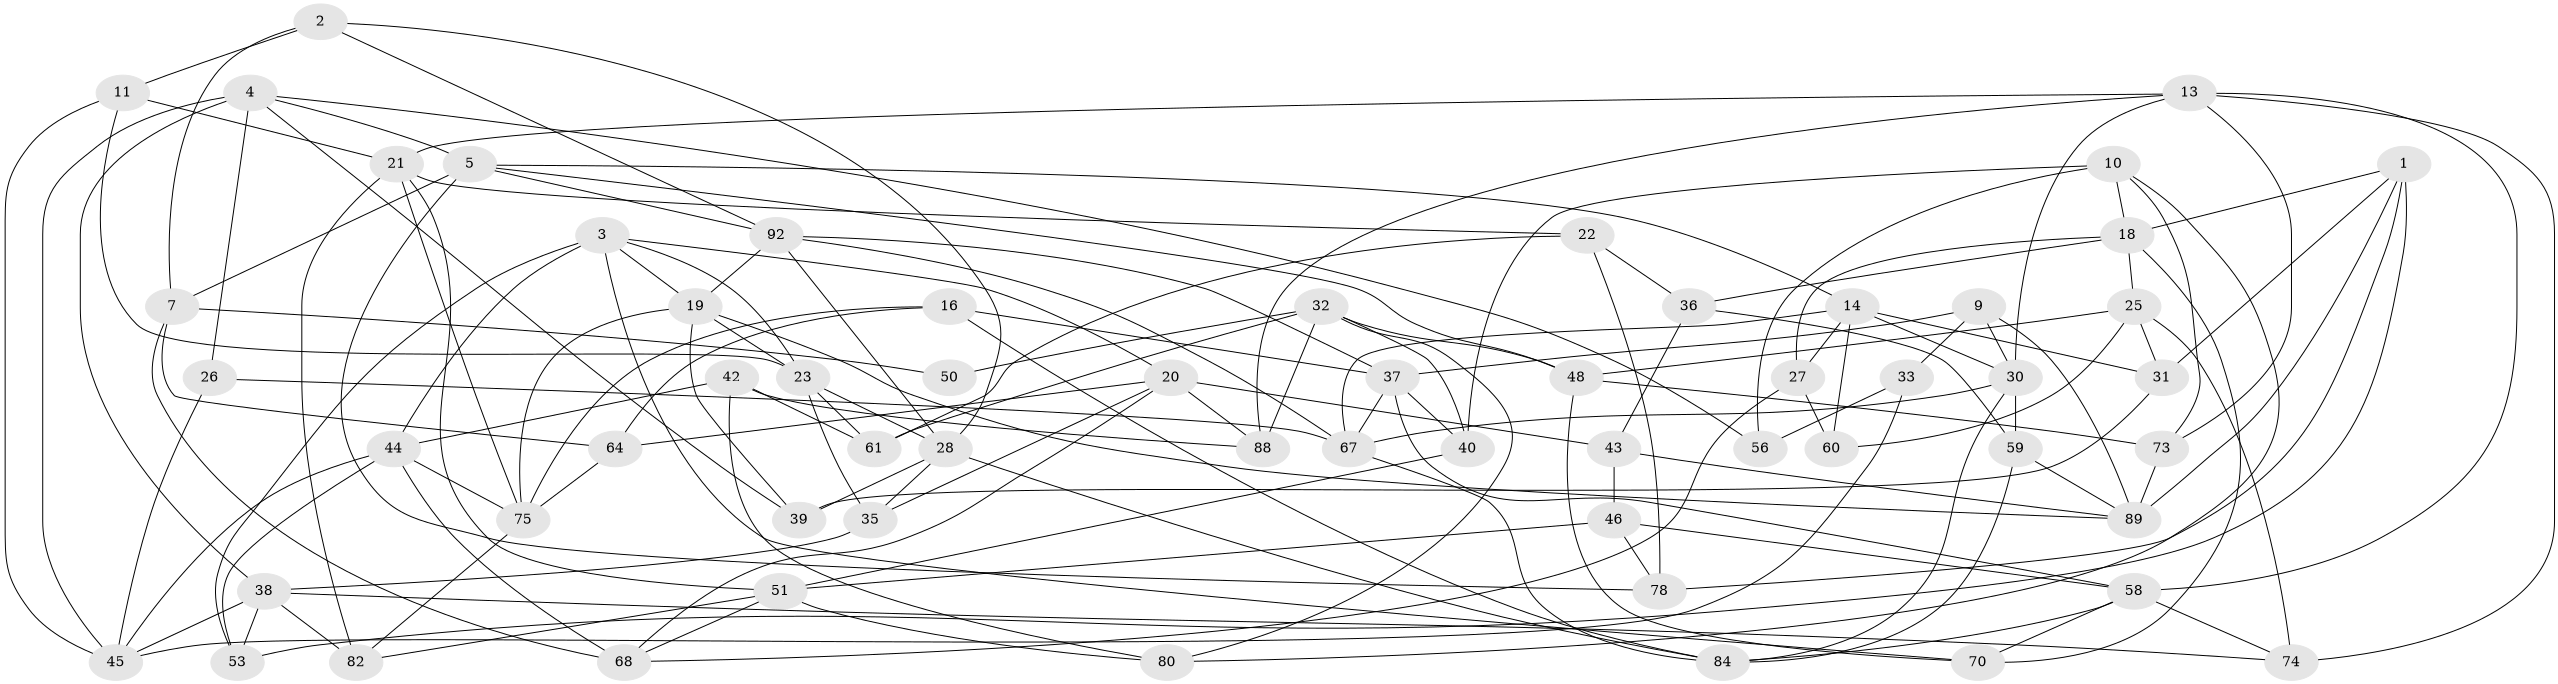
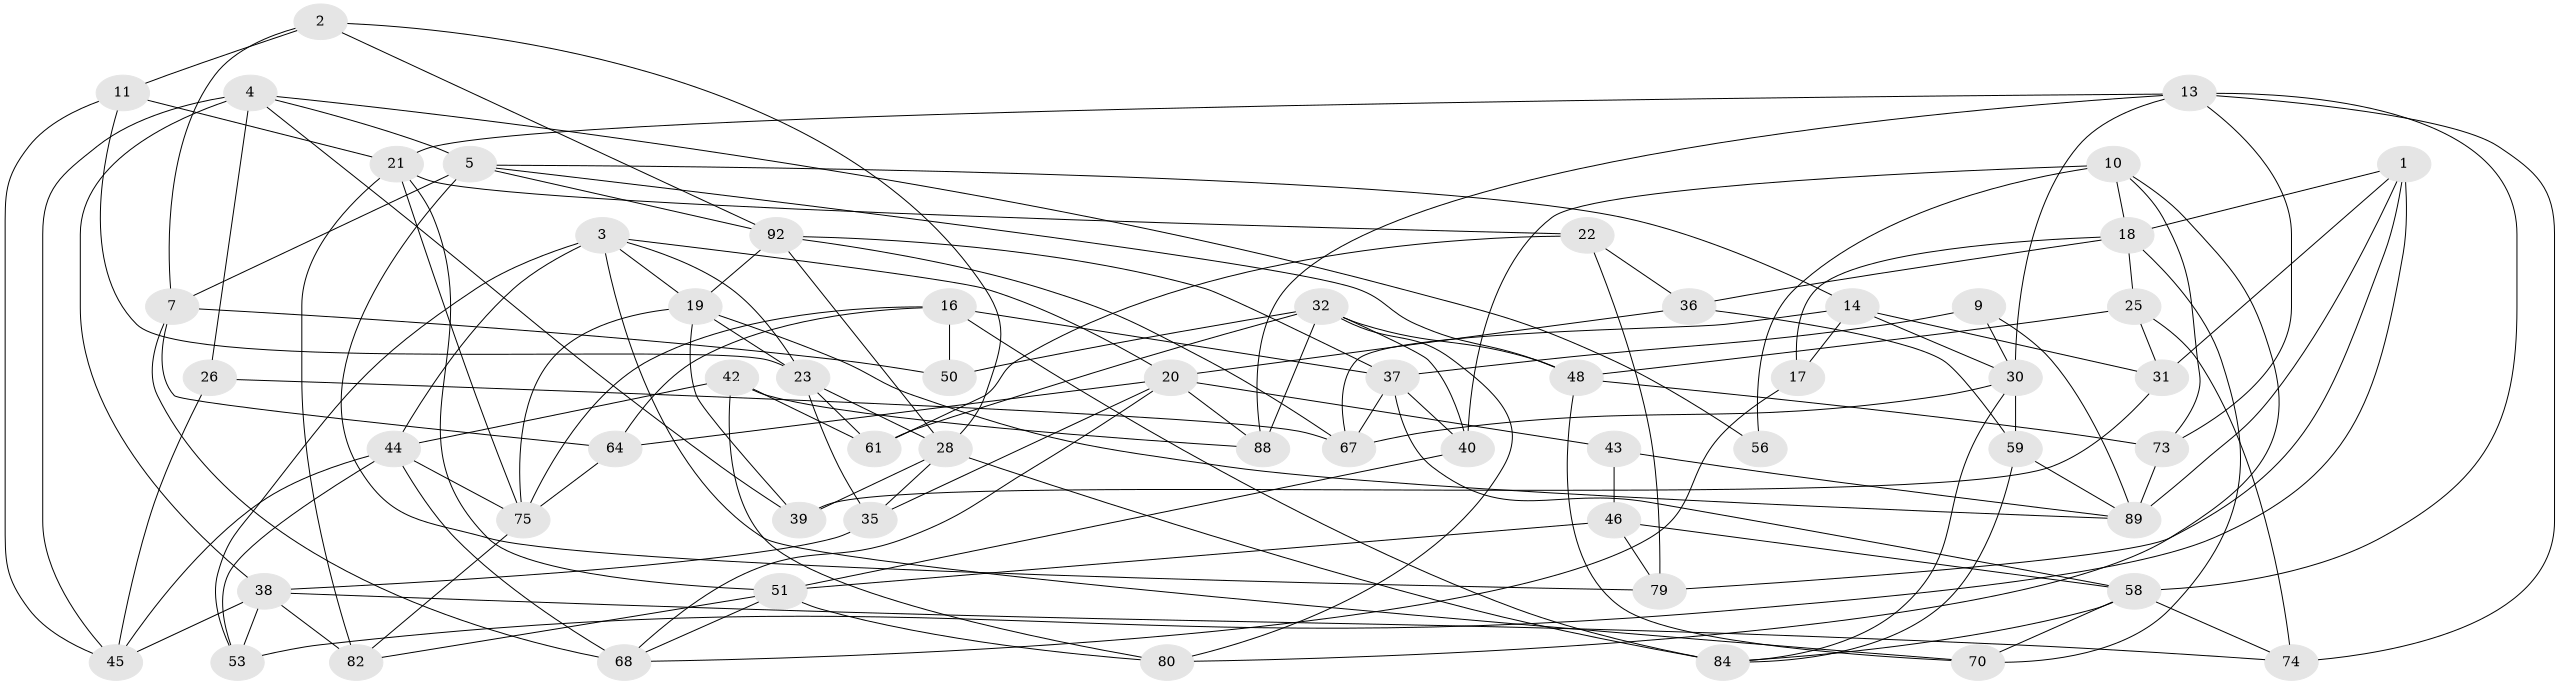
edge "16" -- "50": added
edge "36" -- "43": now "36" -- "20"
node "27": label "27" -> "17"
node "33": removed
node "60": removed
edge "67" -- "84": removed
node "78": label "78" -> "79"
